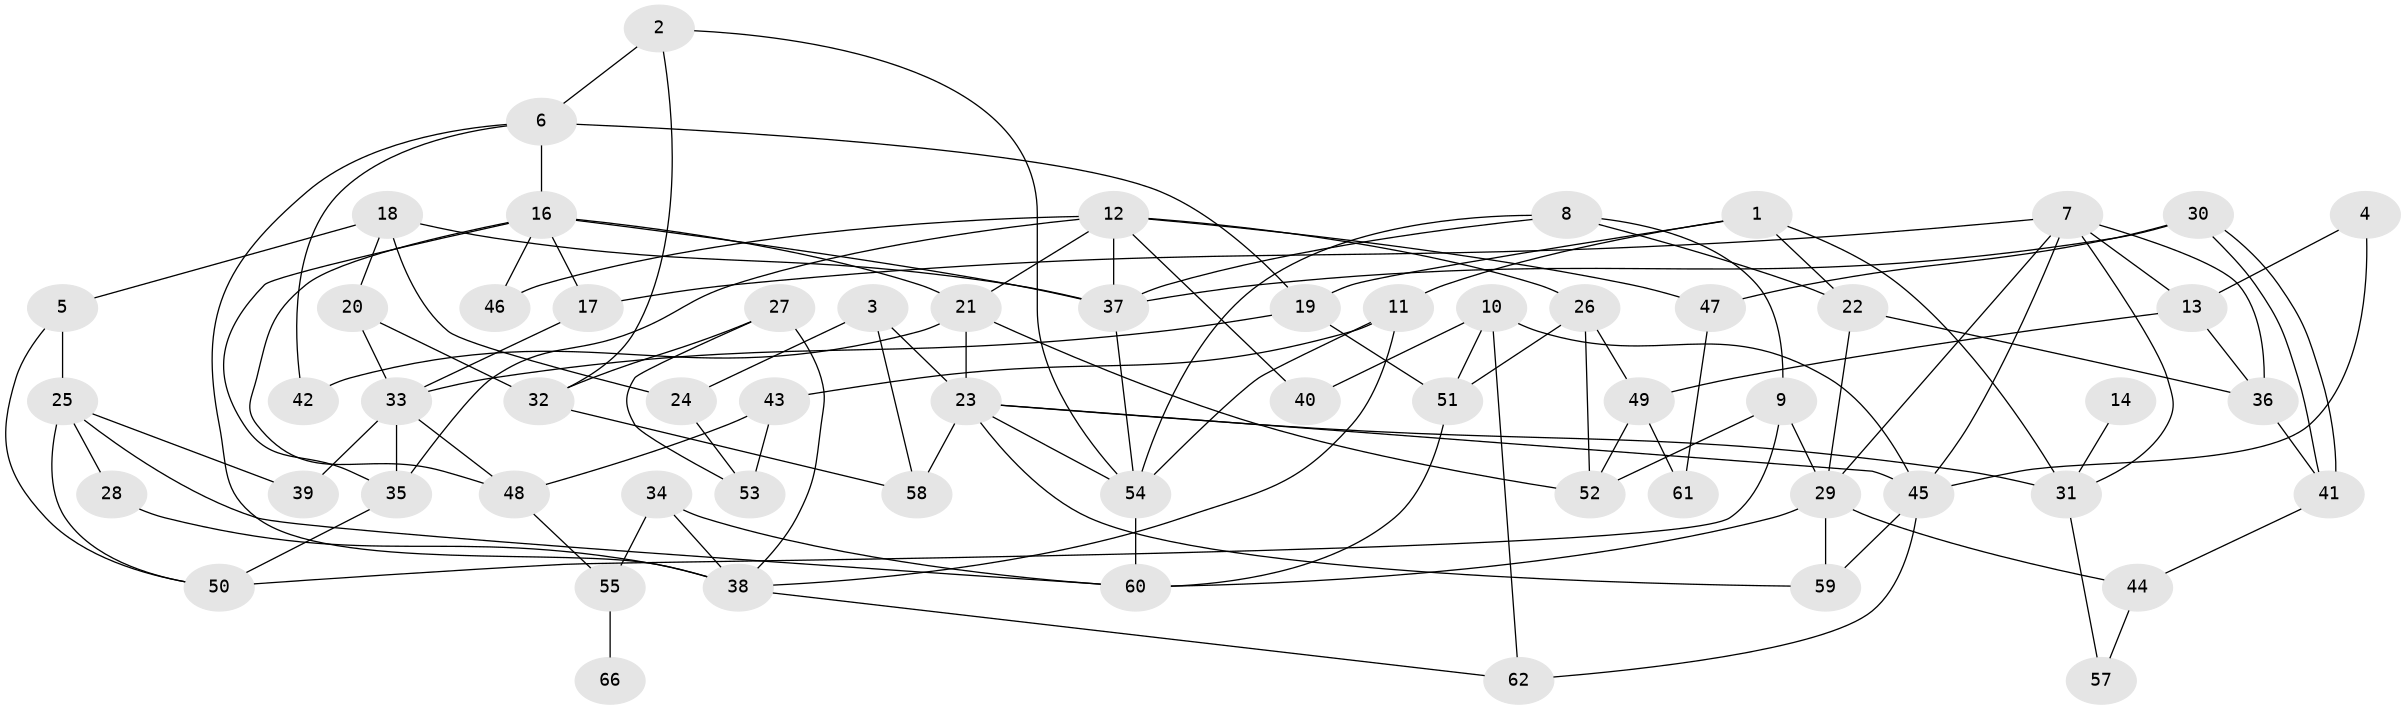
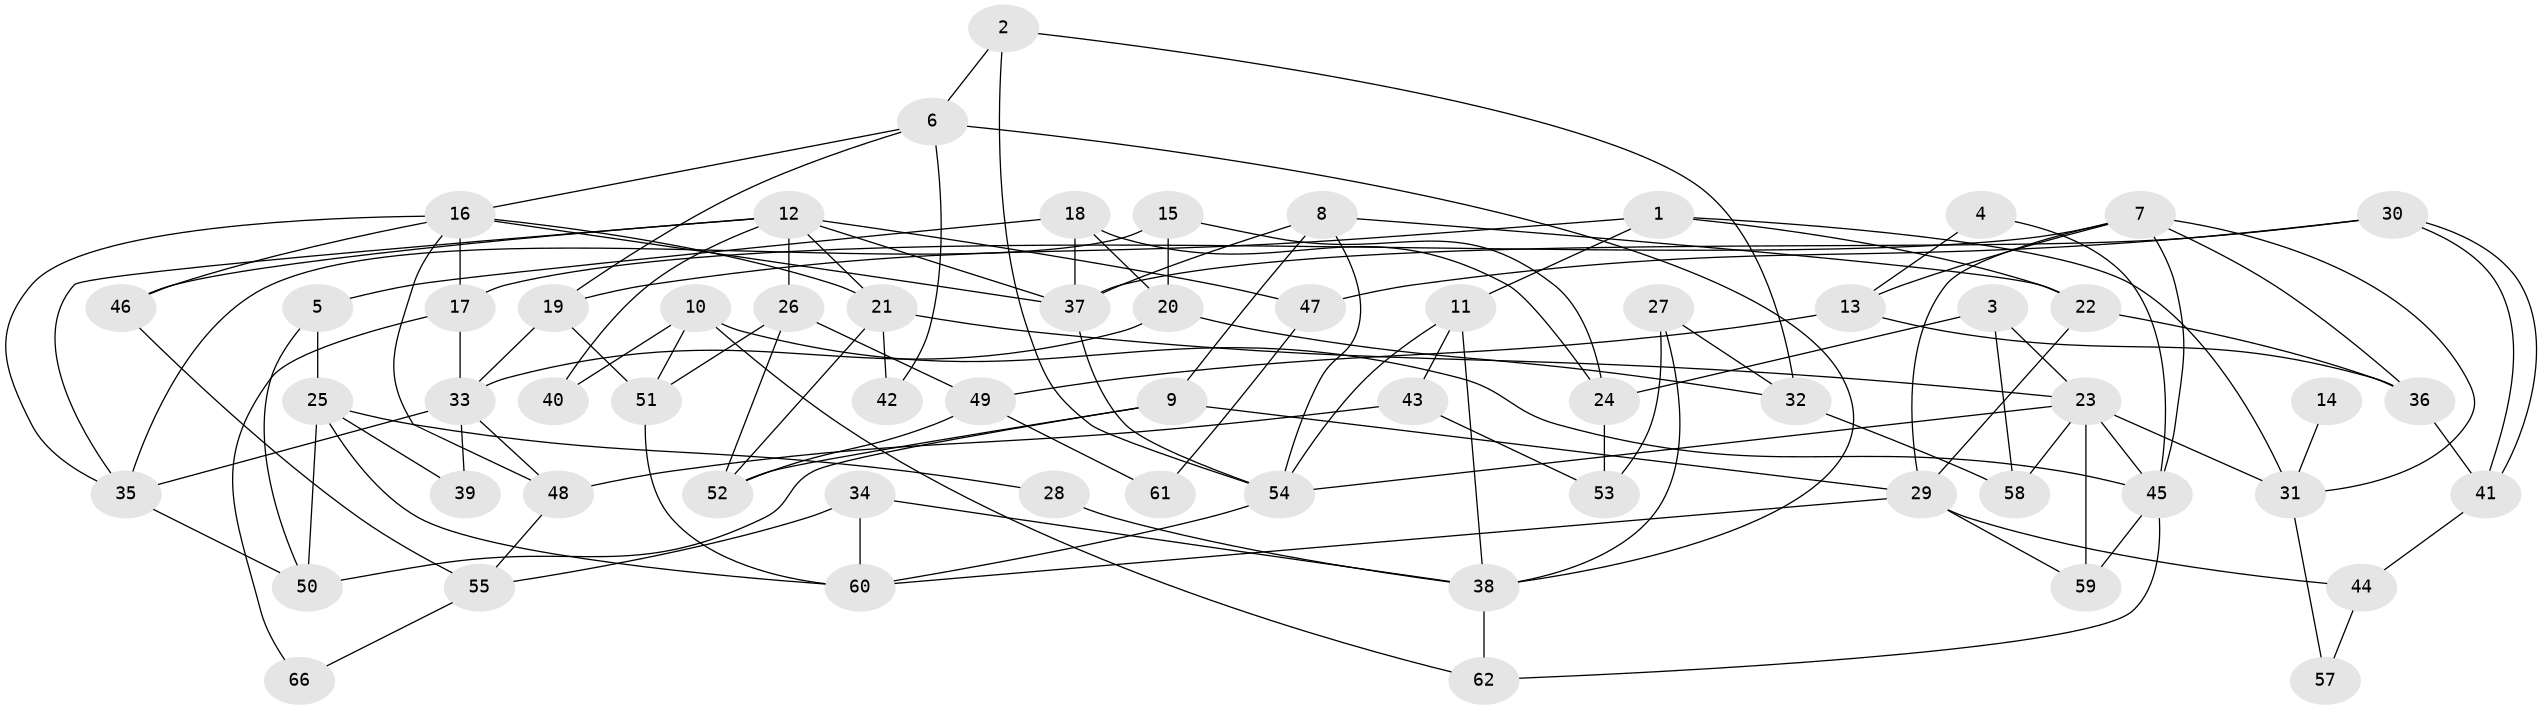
node "15": added
edge "17" -- "66": added
edge "46" -- "55": added
